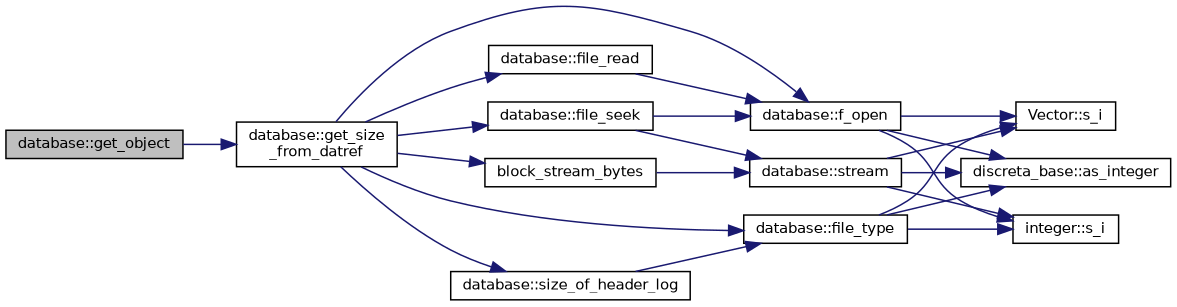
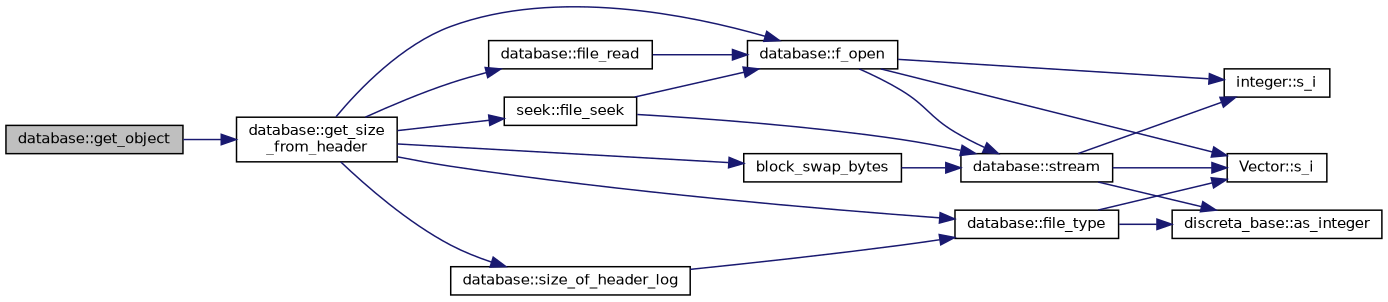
node "database::file_seek": label "database::file_seek" -> "seek::file_seek"
edge "database::f_open" -> "discreta_base::as_integer": now "database::f_open" -> "database::stream"
node "database::get_size _from_datref": label "database::get_size _from_datref" -> "database::get_size _from_header"
node "block_stream_bytes": label "block_stream_bytes" -> "block_swap_bytes"
edge "database::file_type" -> "integer::s_i": removed
